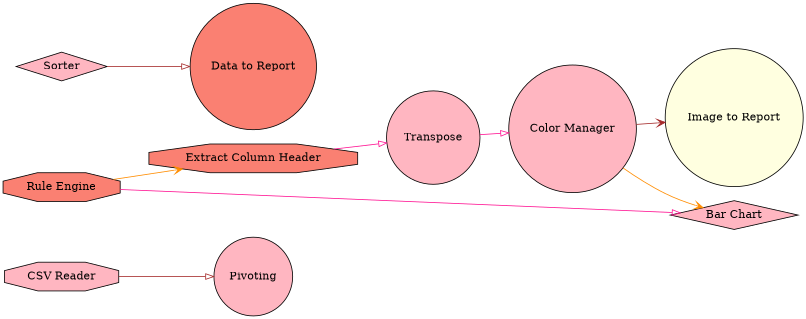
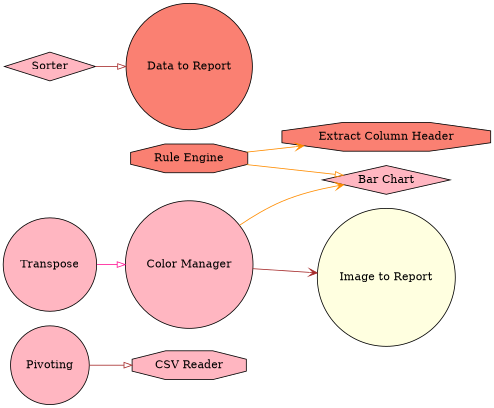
edge "Extract Column Header" -> "Transpose": removed
edge "Rule Engine" -> "Bar Chart": color deeppink -> darkorange
edge "CSV Reader" -> "Pivoting": reversed
